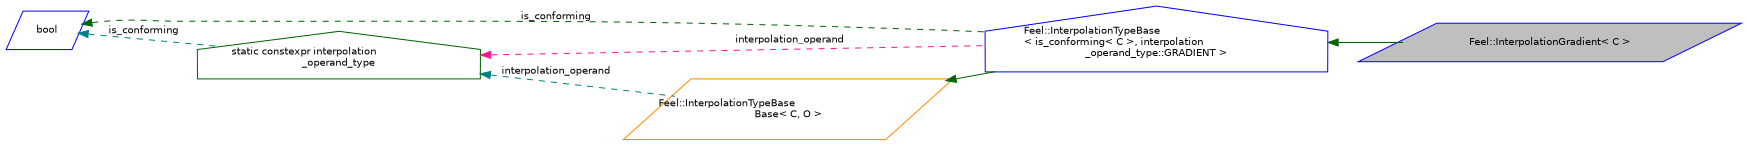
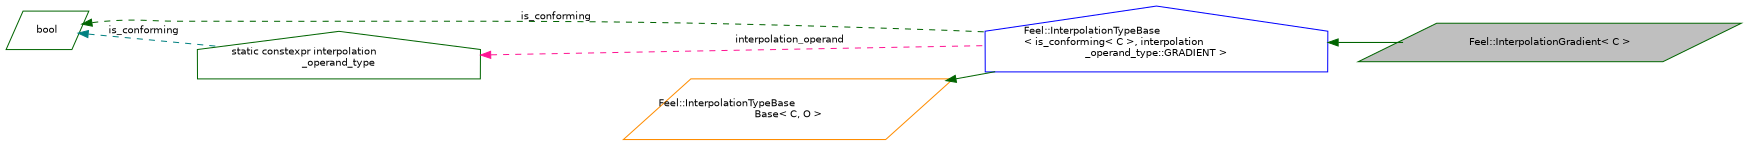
node "bool": color blue -> darkgreen
node "Feel::InterpolationGradient< C >": color blue -> darkgreen
edge "Feel::InterpolationTypeBase Base< C, O >" -> "static constexpr interpolation _operand_type": removed, label "interpolation_operand"
